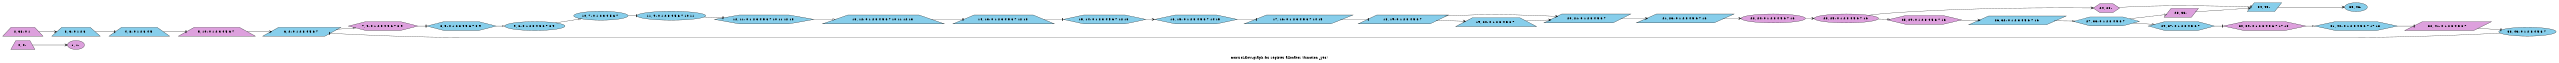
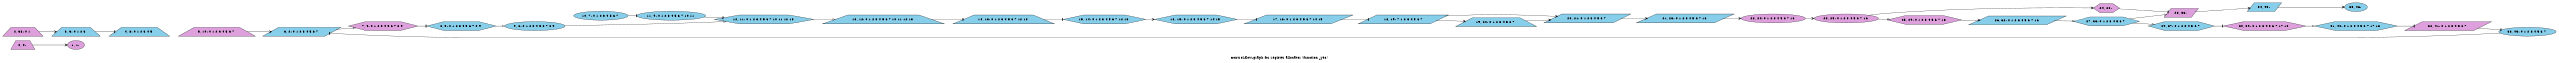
edge "24, 28:" -> "34, 45:": now "24, 28:" -> "28, 36:"
node "18, 19: 0 1 2 3 4 5 6 7": label "18, 19: 0 1 2 3 4 5 6 7" -> "18, 19: 7 1 2 3 4 5 6 7"
edge "9, 6: 0 1 2 3 4 5 6 7 8 9" -> "10, 7: 0 1 2 3 4 5 6 7": now "9, 6: 0 1 2 3 4 5 6 7 8 9" -> "12, 11: 0 1 2 3 4 5 6 7 10 11 12 13"
edge "4, 8: 0 1 2 3 4 5" -> "5, 10: 0 1 2 3 4 5 6 7": removed
